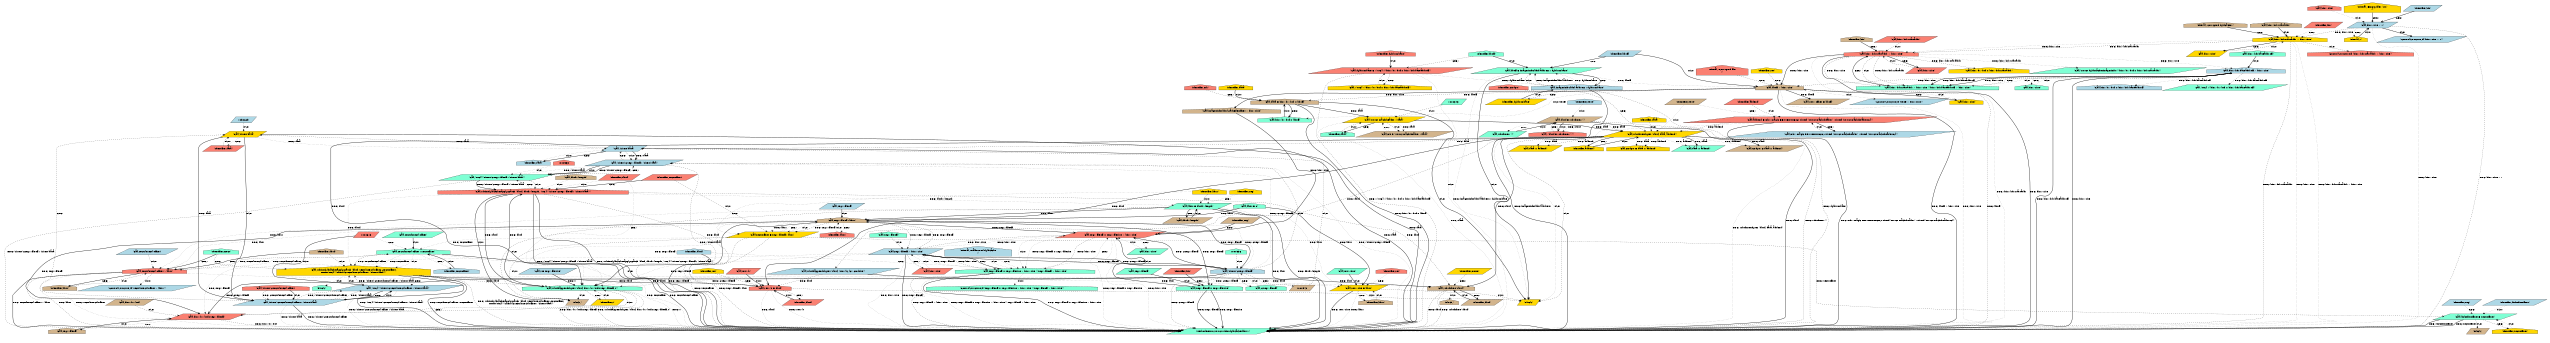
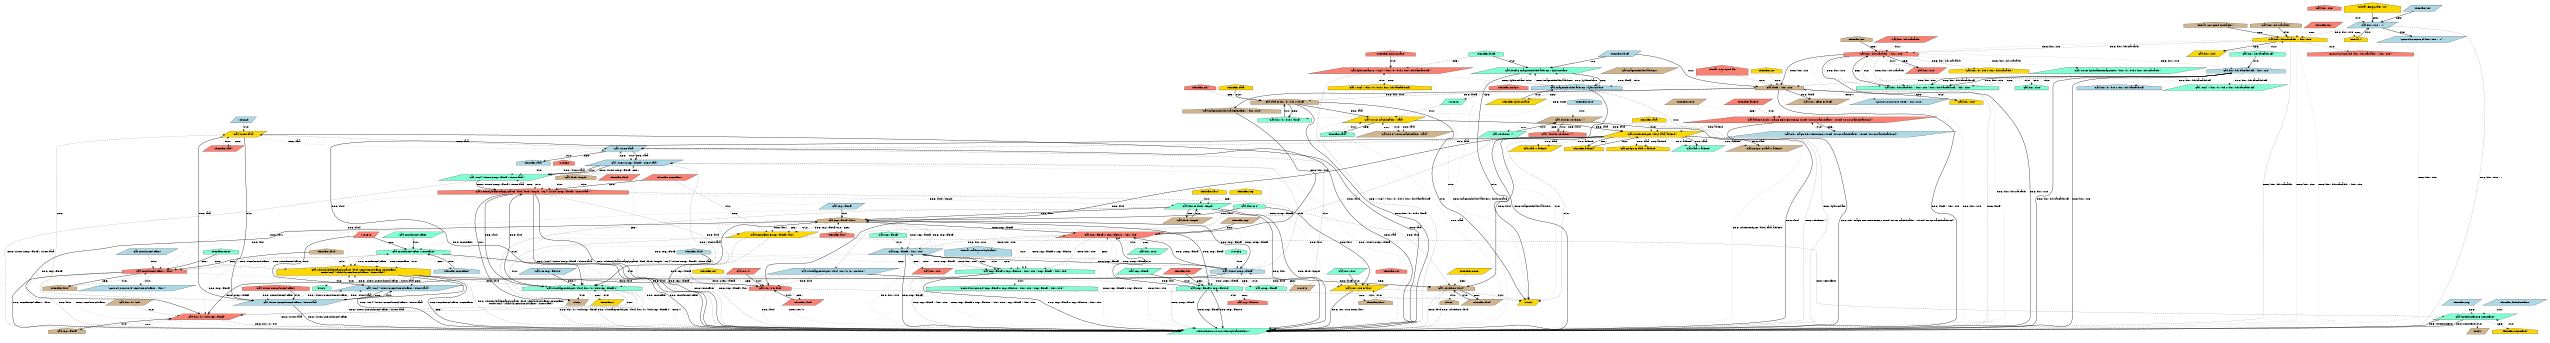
node "(Call,image_infos[idx].address)": added
edge "(Identifier,cmdptr)" -> "(Call,r_buf_set_bytes (dbuf, data, addend))": now "(Identifier,cmdptr)" -> "1000343"
edge "(Call,liboff > bin->size)" -> "(ControlStructure,if (liboff > bin->size))": label "AST: " -> "DDG: t"
edge "(Call,liboff > bin->size)" -> "(Call,bin->b->buf + liboff)": label "AST: liboff" -> "DDG: liboff"
edge "1000618" -> "(Call,sects[nsect].offset - sect_offset)": style dotted -> bold
edge "(Call,(size_t)&seg->fileoff)" -> "(Call,seg->fileoff > bin->size)": style bold -> dashed
edge "(Call,r_buf_append_bytes (dbuf, (ut8*)lc, lc->cmdsize))" -> "(Call,r_buf_free (dbuf))": label "DDG: dbuf" -> "DDG: liboff"
edge "(Call,(size_t)&seg->fileoff)" -> "1000542": reversed
node "(Call,seg->filesize)": added
